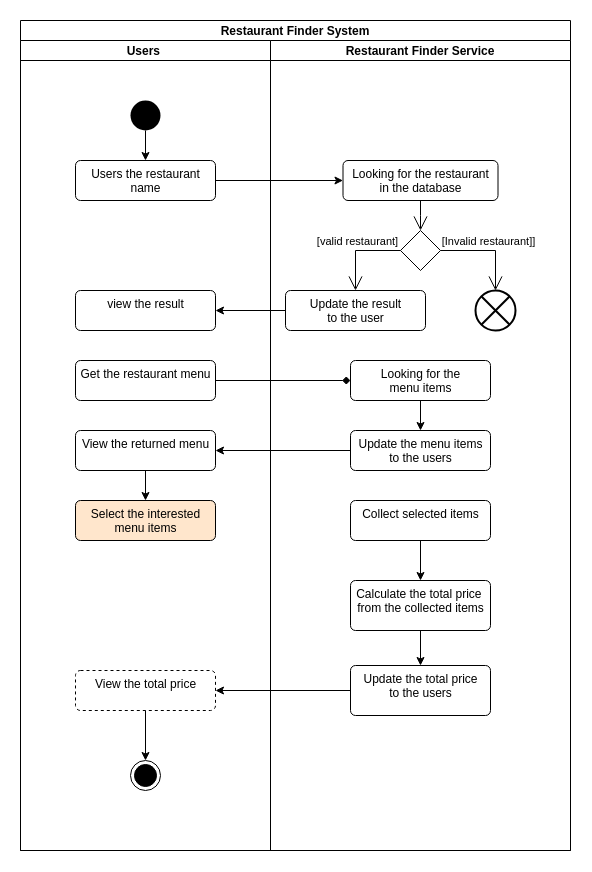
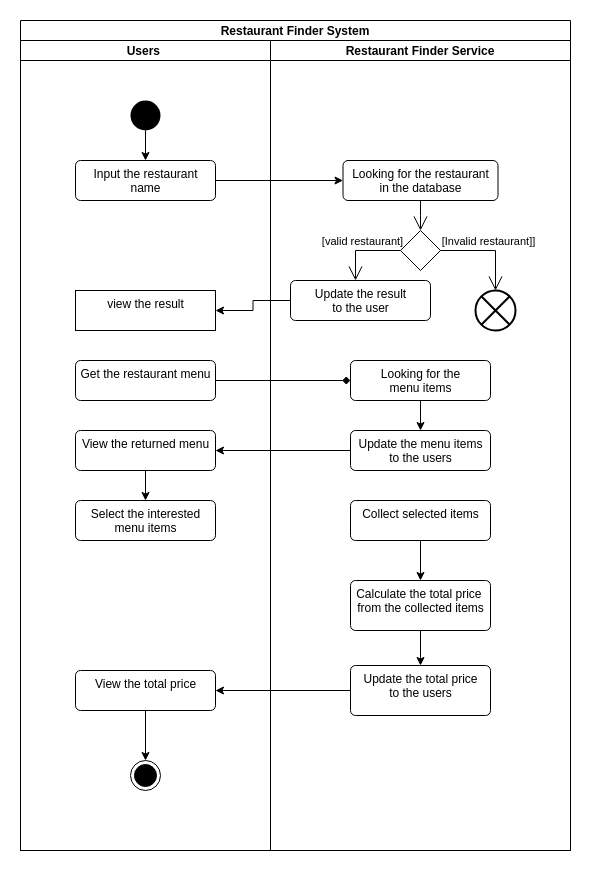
node "Users the restaurant name": label "Users the restaurant name" -> "Input the restaurant name"
node "view the result": shape rounded rectangle -> rectangle
node "Update the result to the user": moved (356, 311) -> (361, 301)
node "Select the interested menu items": fillcolor #ffe6cc -> #ffffff
node "View the total price": style dashed -> solid
